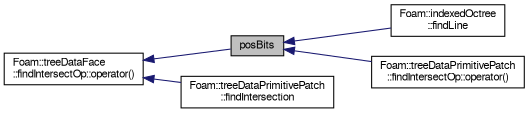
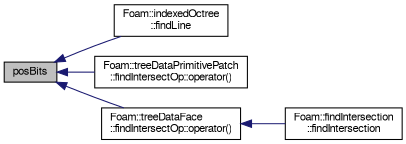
edge "posBits" -> "Foam::treeDataFace ::findIntersectOp::operator()": reversed
node "Foam::treeDataPrimitivePatch ::findIntersection": label "Foam::treeDataPrimitivePatch ::findIntersection" -> "Foam::findIntersection ::findIntersection"
